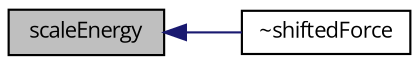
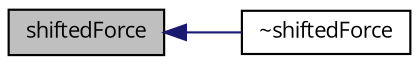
node "scaleEnergy": label "scaleEnergy" -> "shiftedForce"
